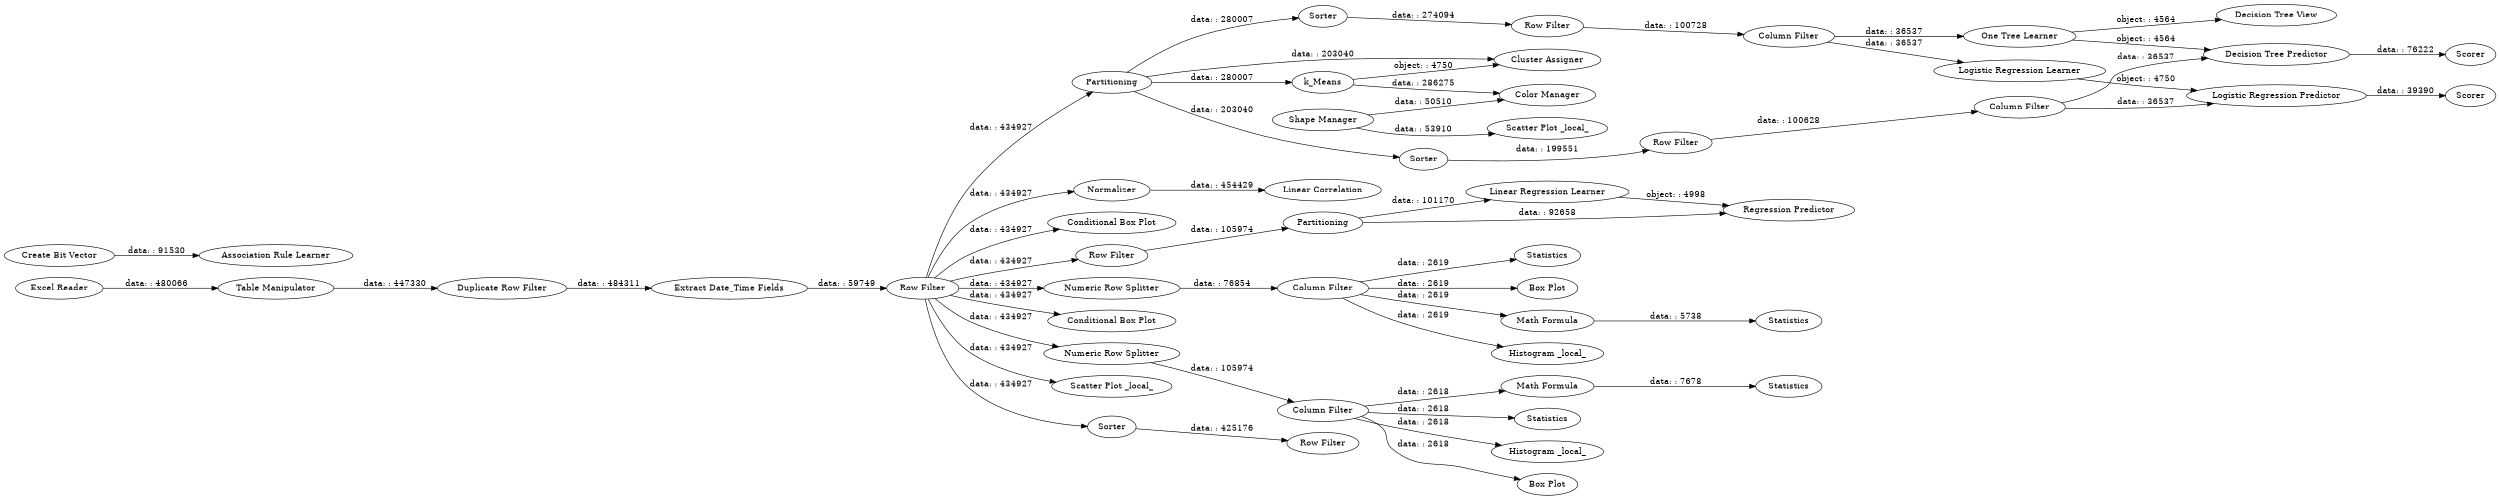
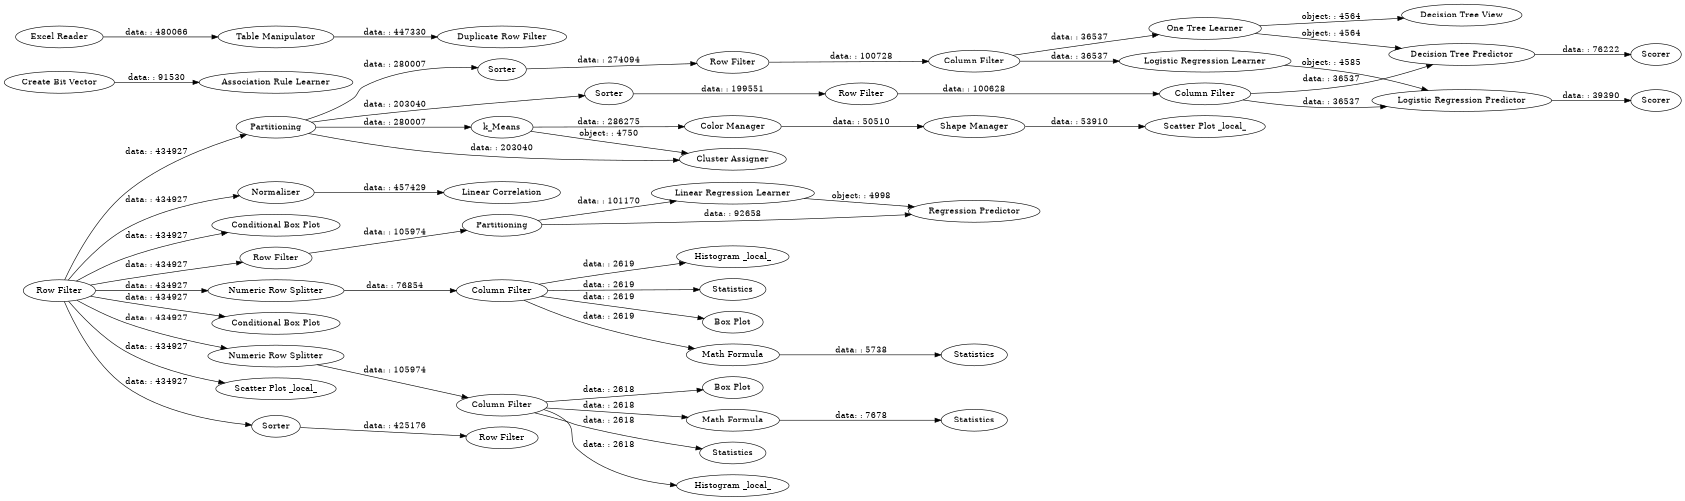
edge "Logistic Regression Learner" -> "Logistic Regression Predictor": label "object: : 4750" -> "object: : 4585"
edge "Shape Manager" -> "Color Manager": reversed
edge "Normalizer" -> "Linear Correlation": label "data: : 454429" -> "data: : 457429"
node "Extract Date_Time Fields": removed
